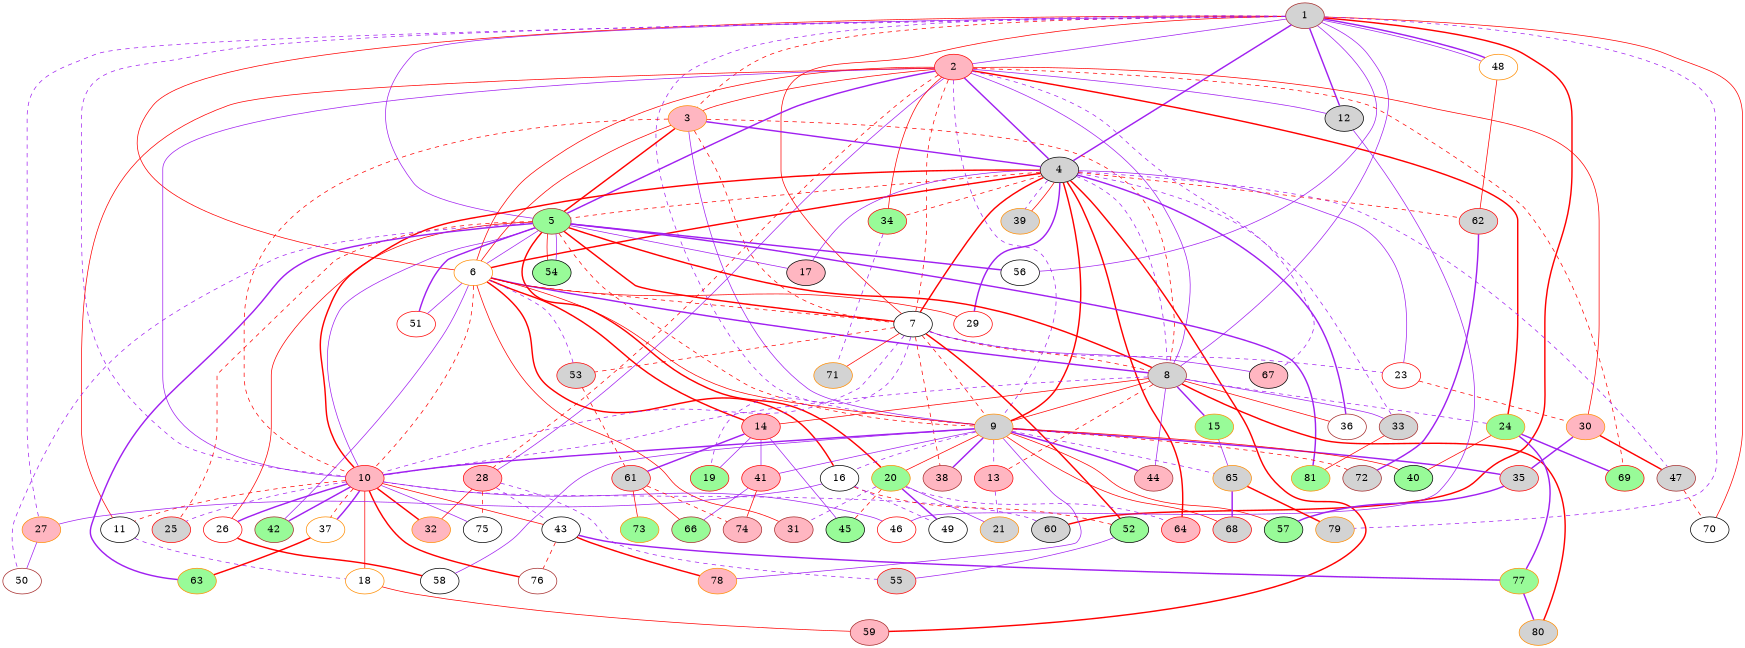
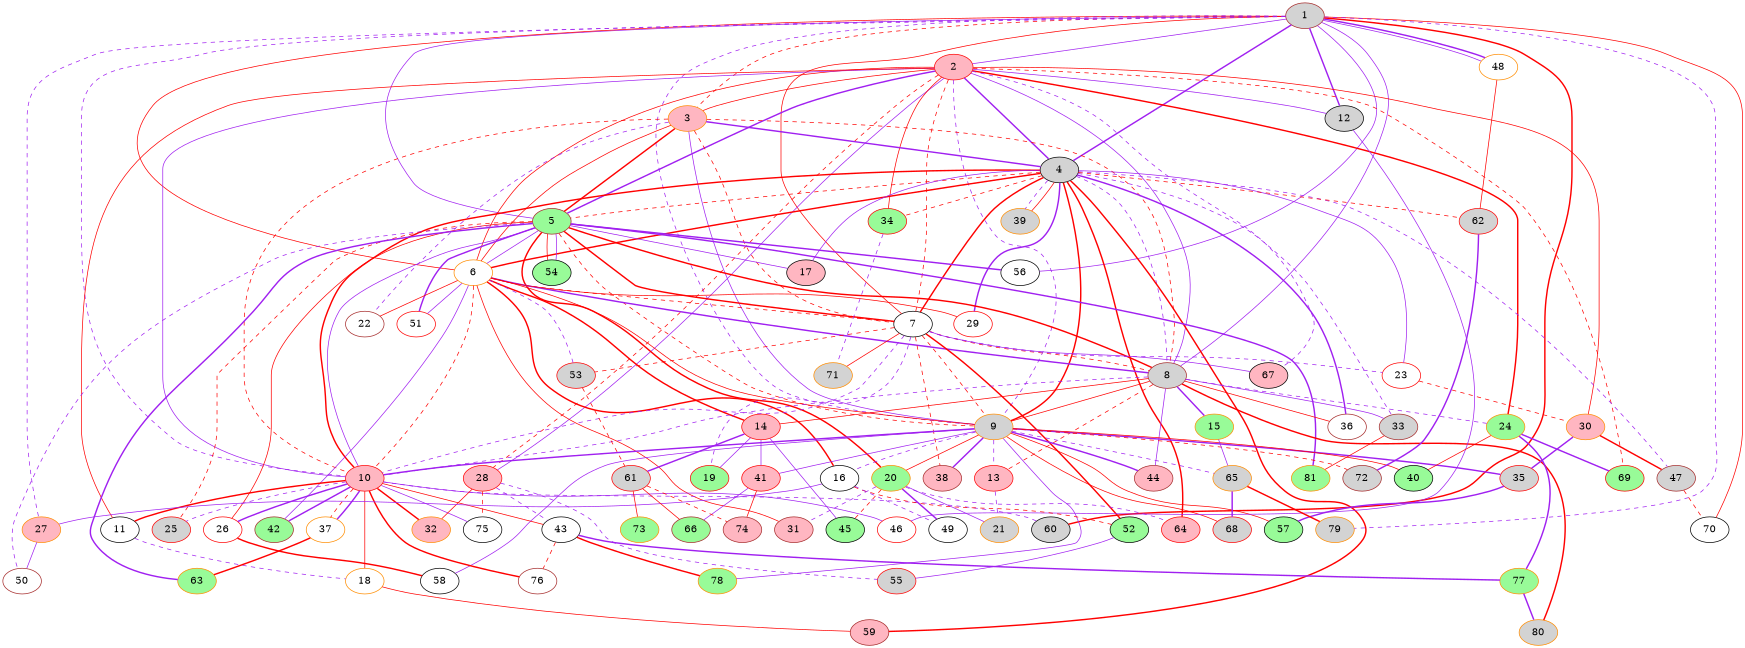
node "22": added
edge "10" -- "11": style dashed -> bold
node "78": fillcolor lightpink -> palegreen
